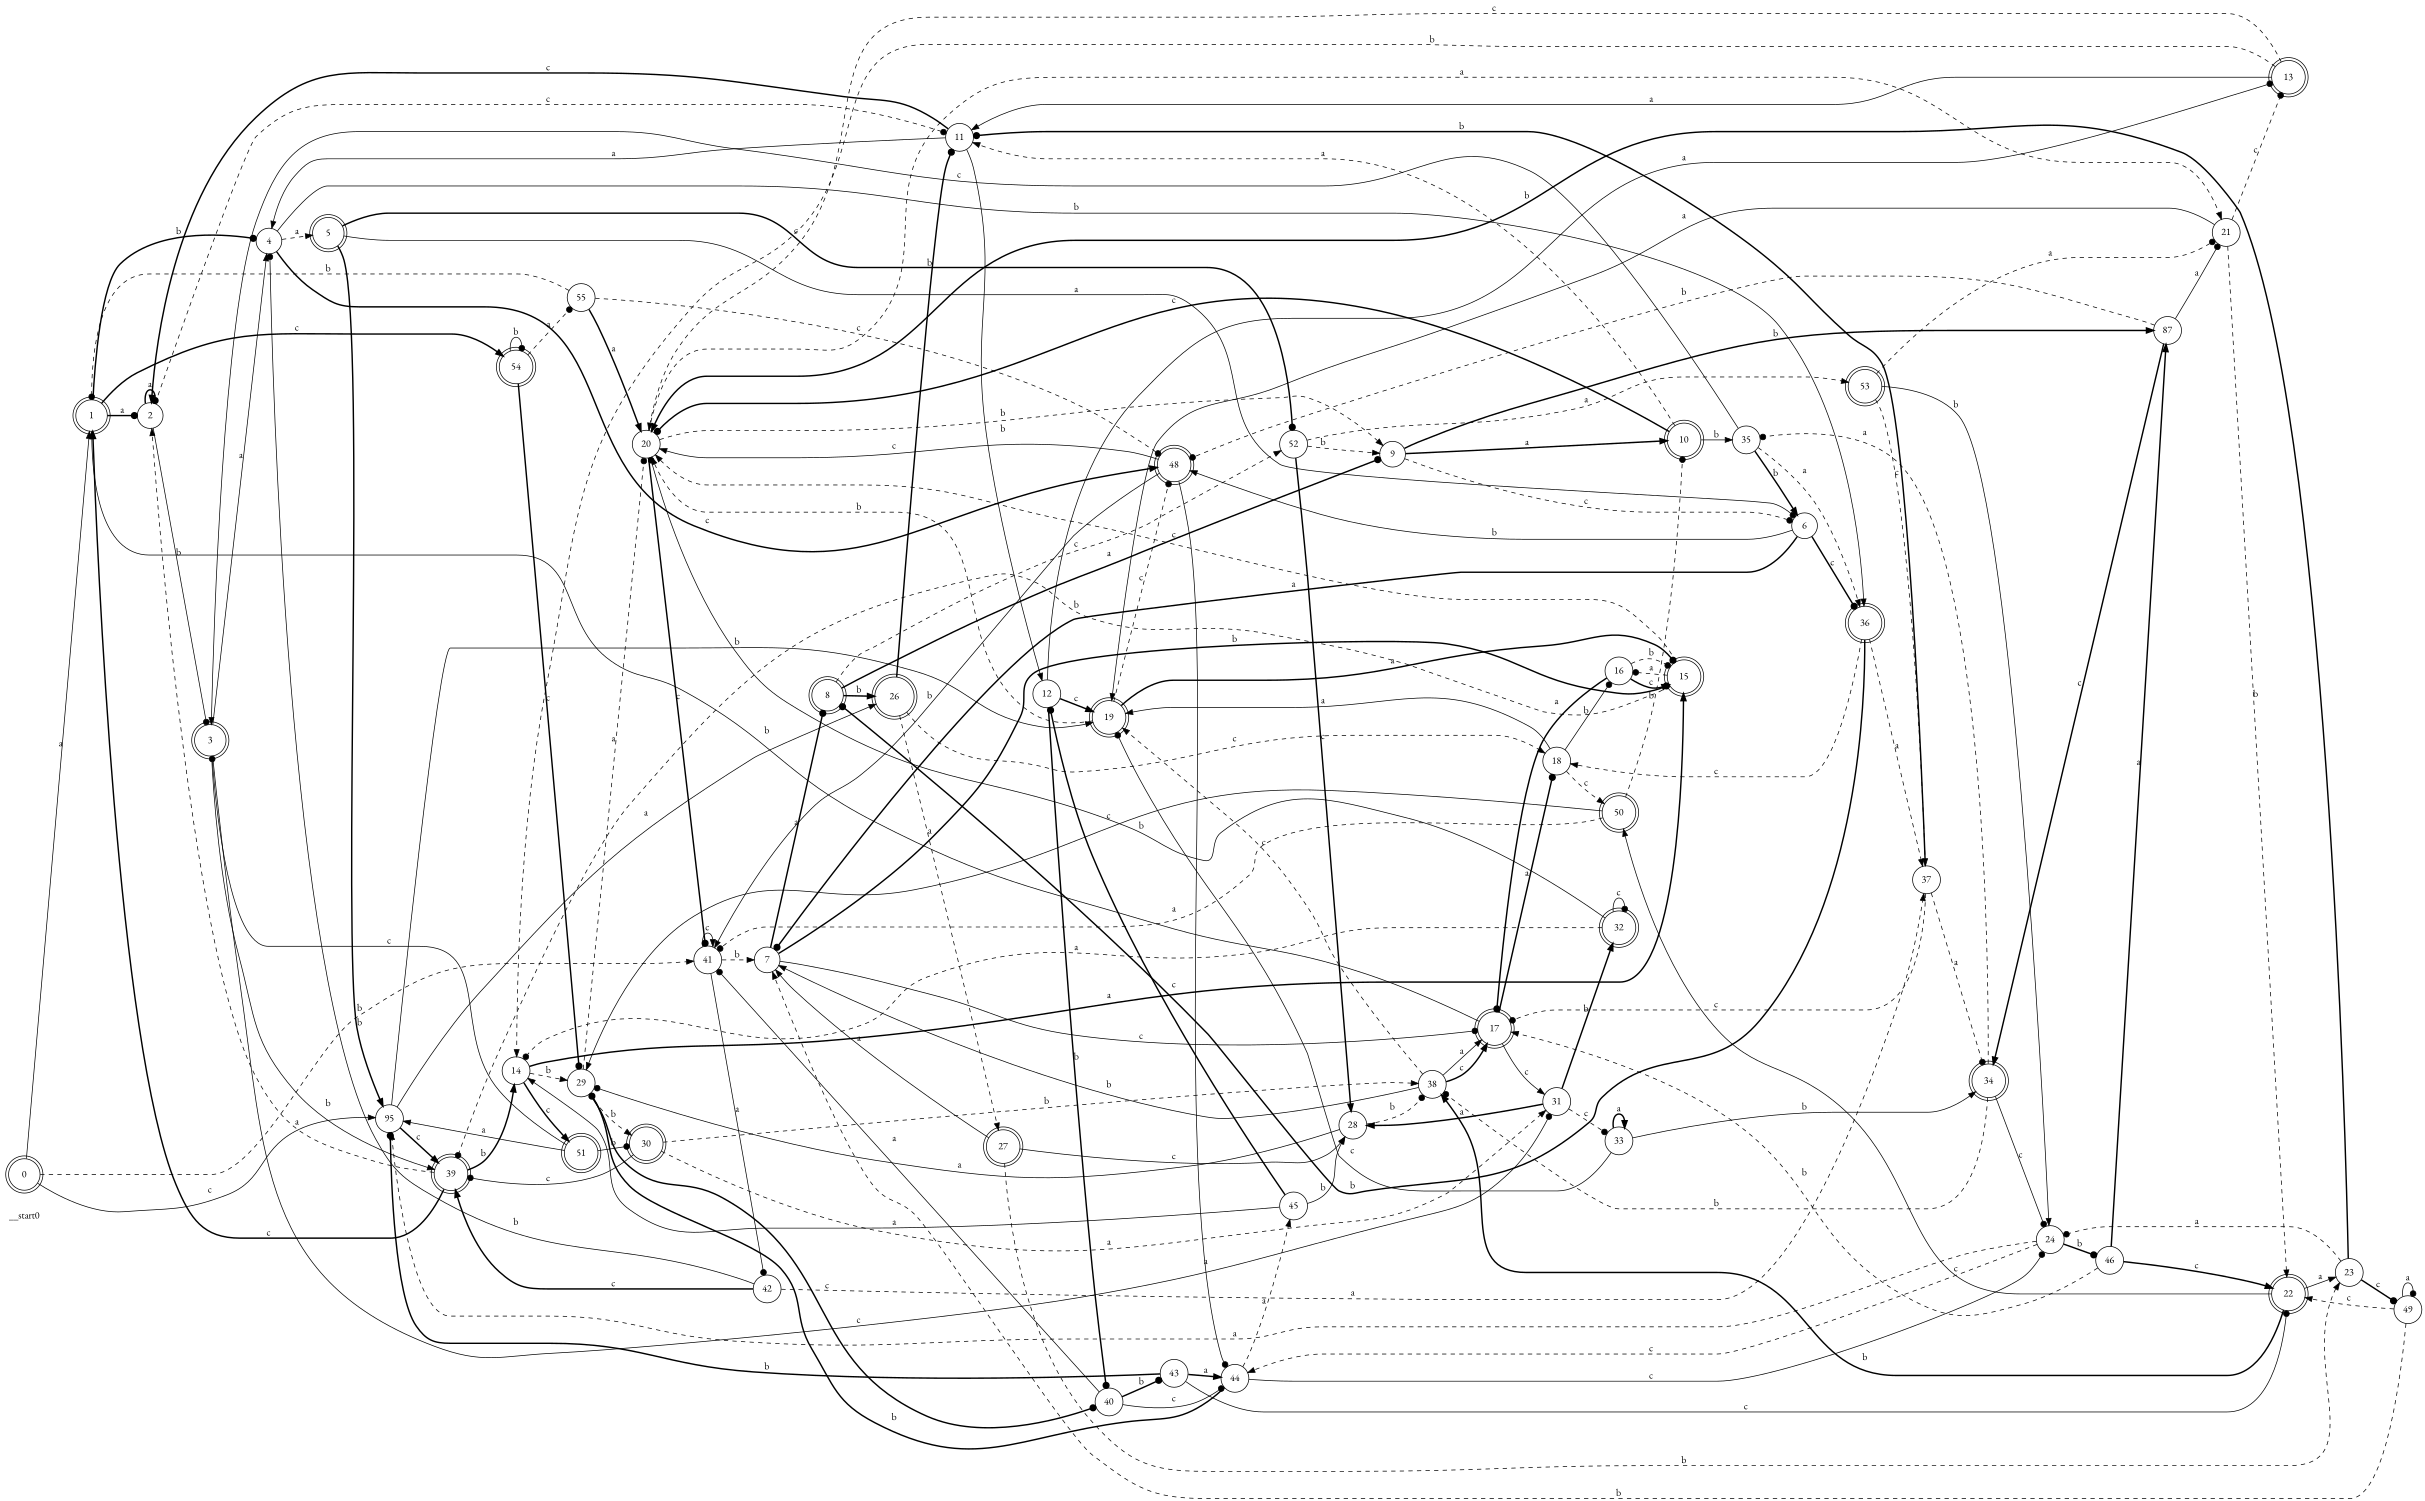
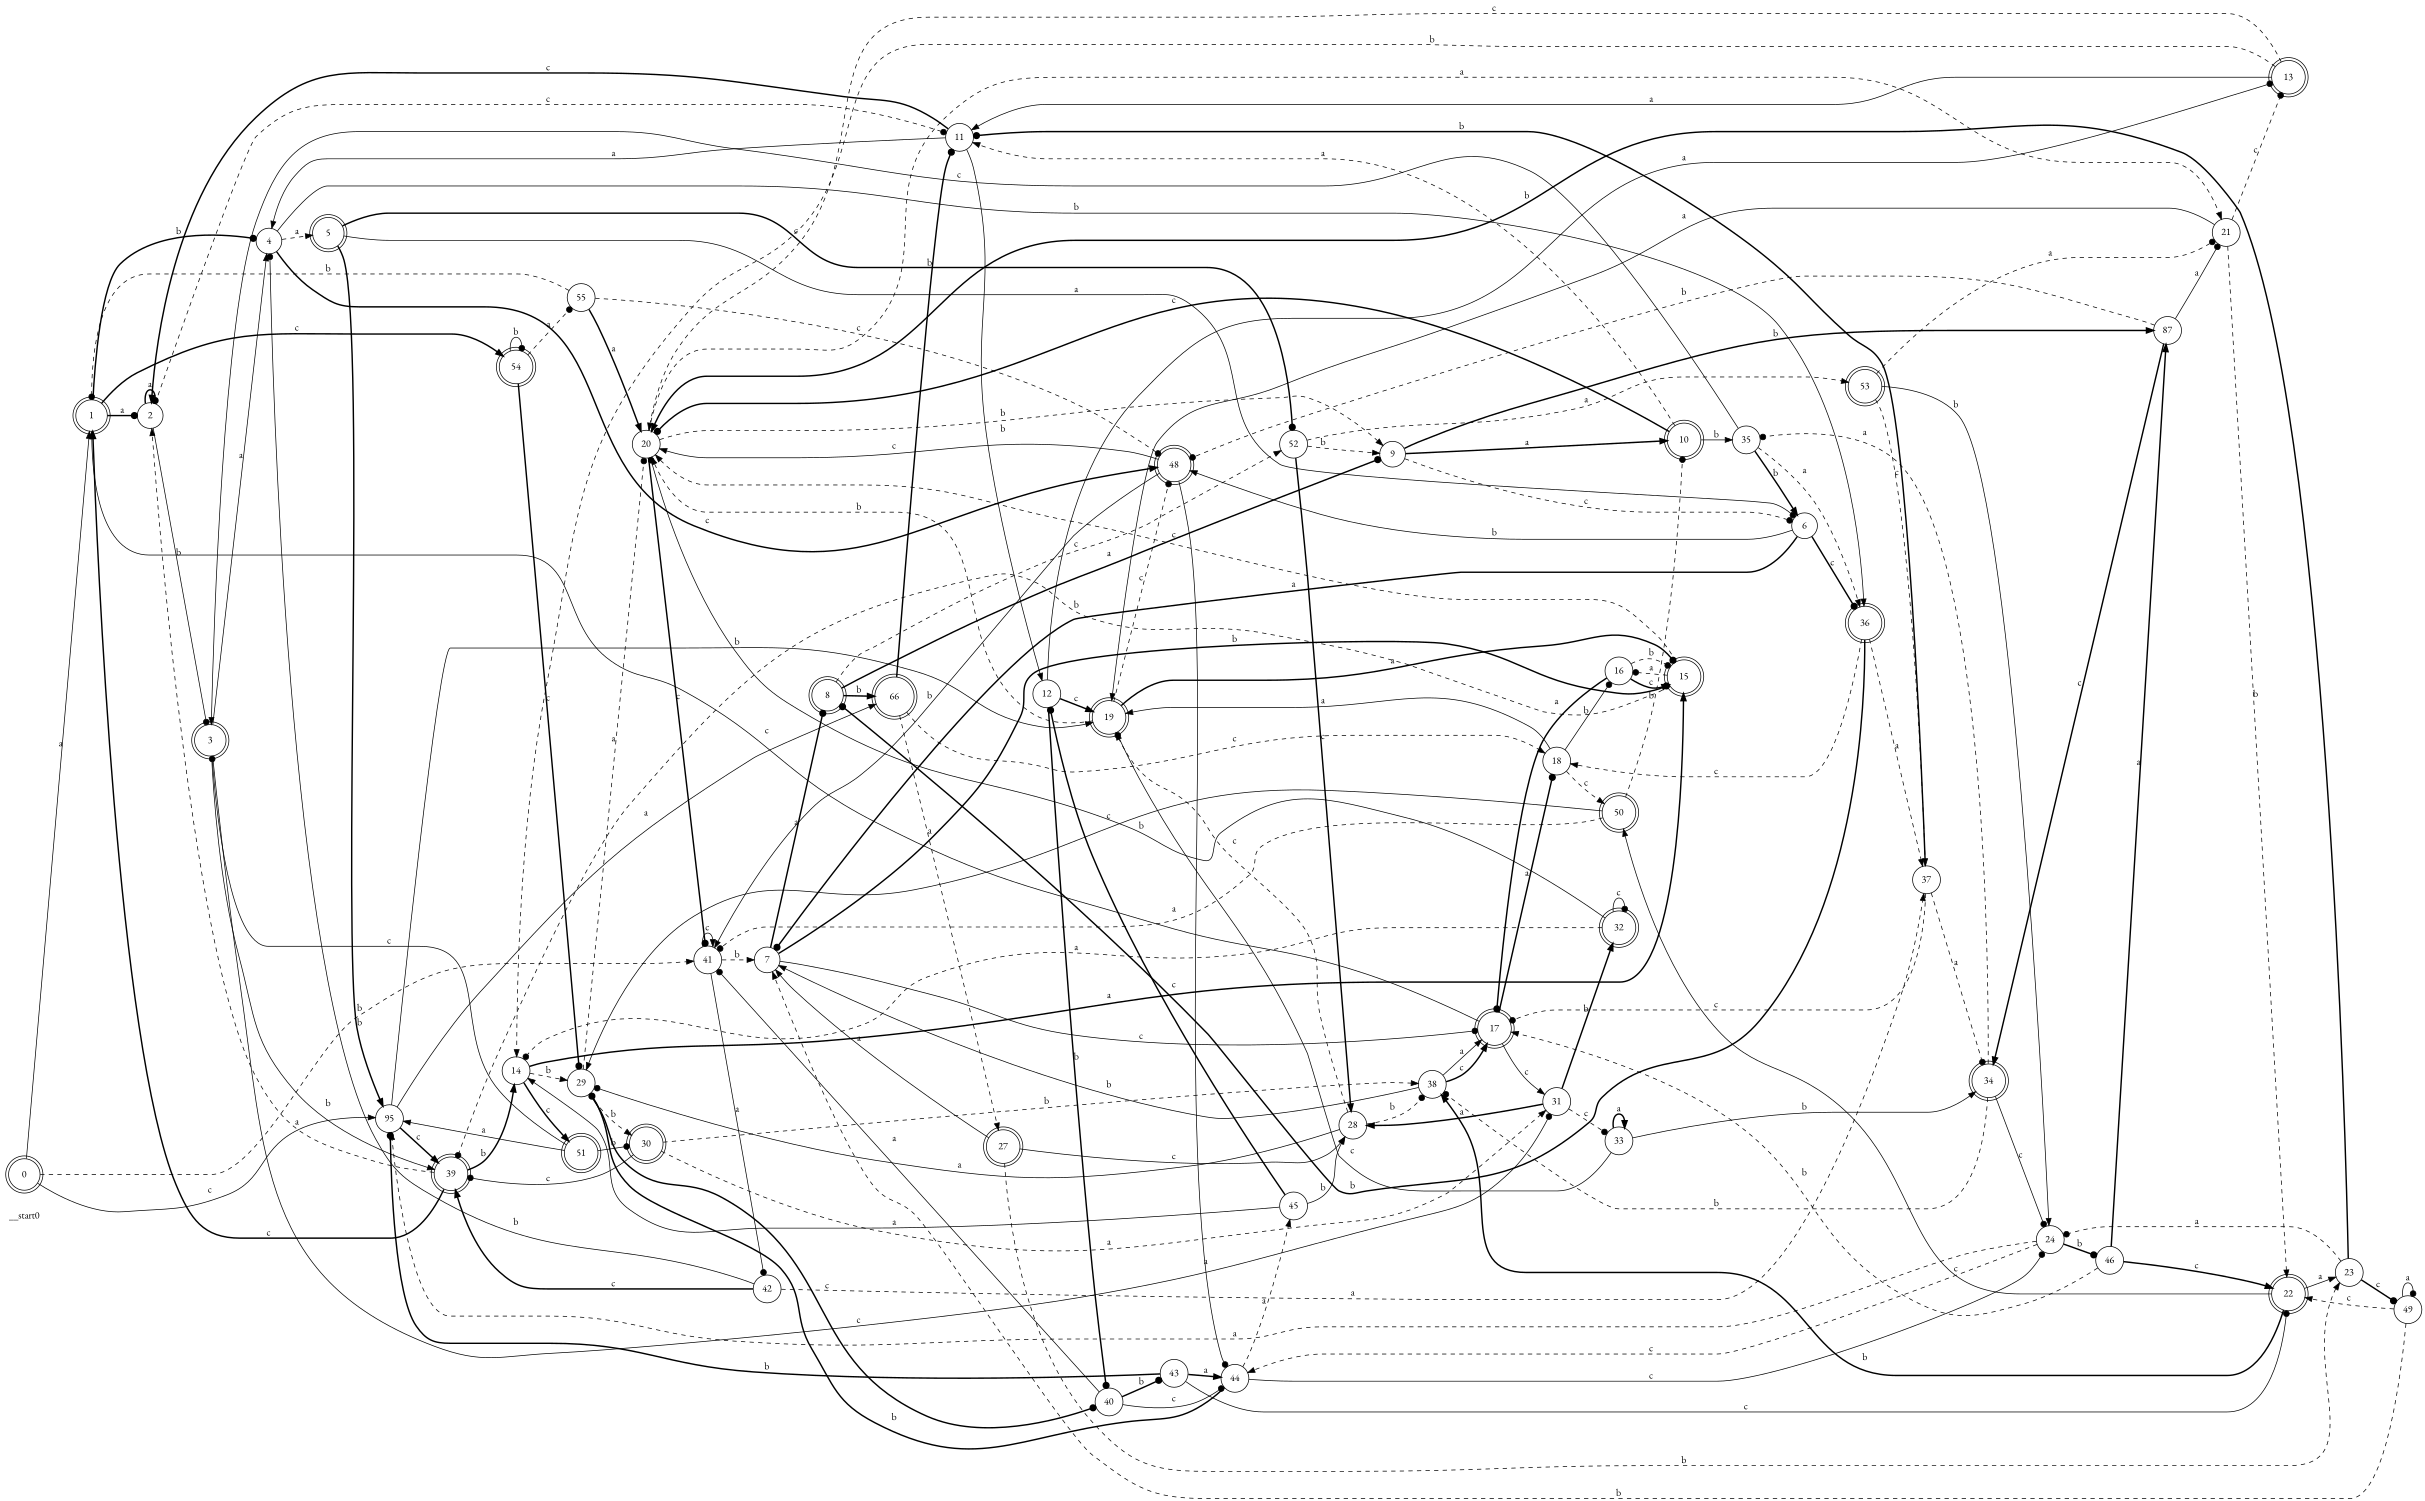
node "26": label "26" -> "66"
edge "17" -> "1": label "b" -> "c"
edge "38" -> "19": now "28" -> "19"
